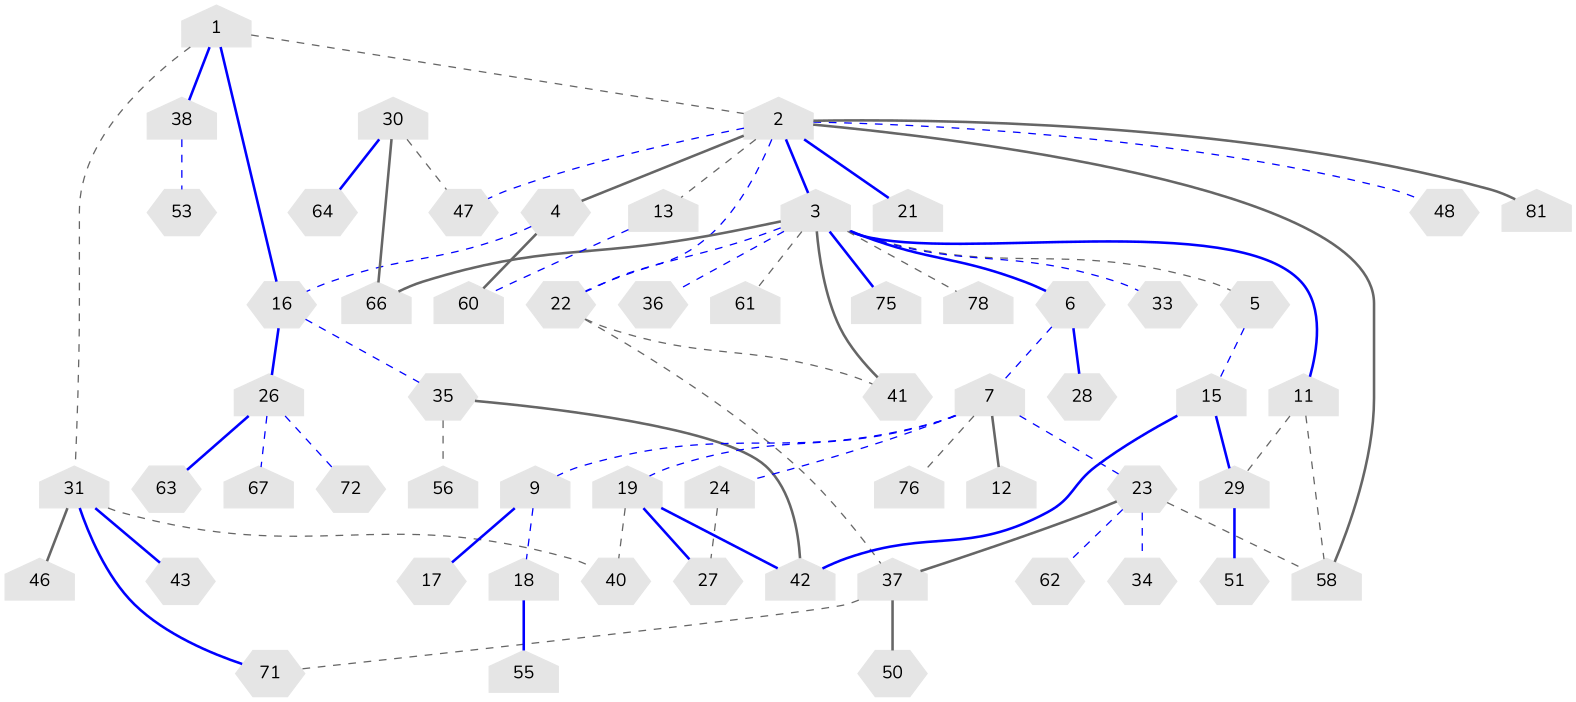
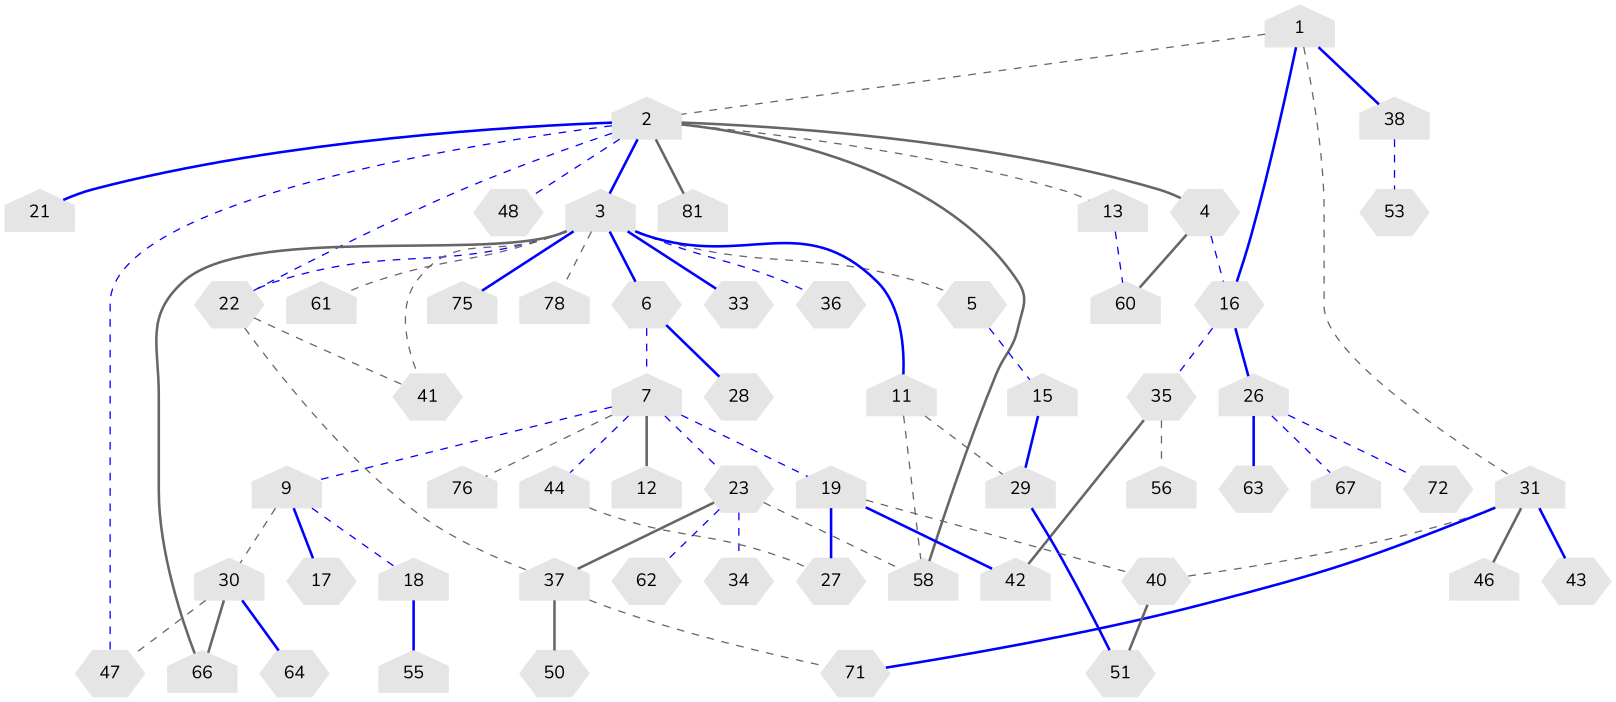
edge "3" -- "33": style dashed -> bold
edge "3" -- "41": style bold -> dashed
node "24": label "24" -> "44"
edge "15" -- "42": removed
edge "9" -- "30": added
edge "40" -- "51": added
